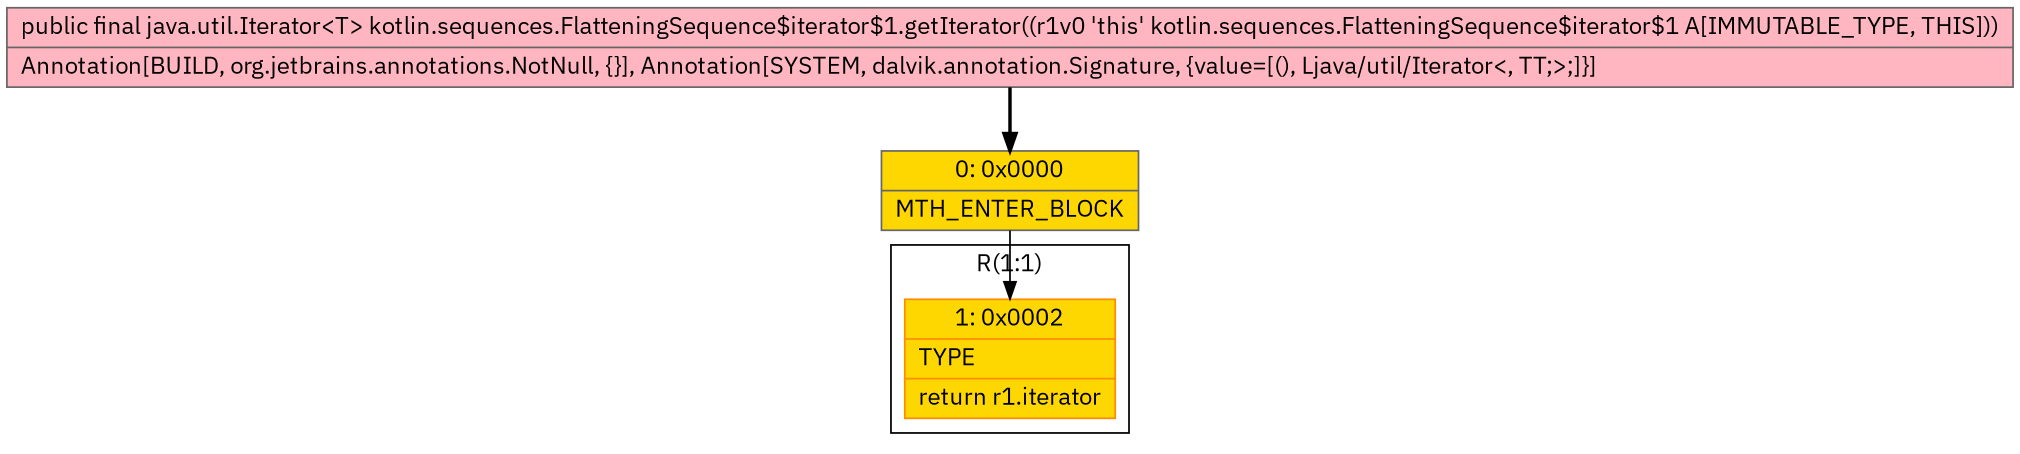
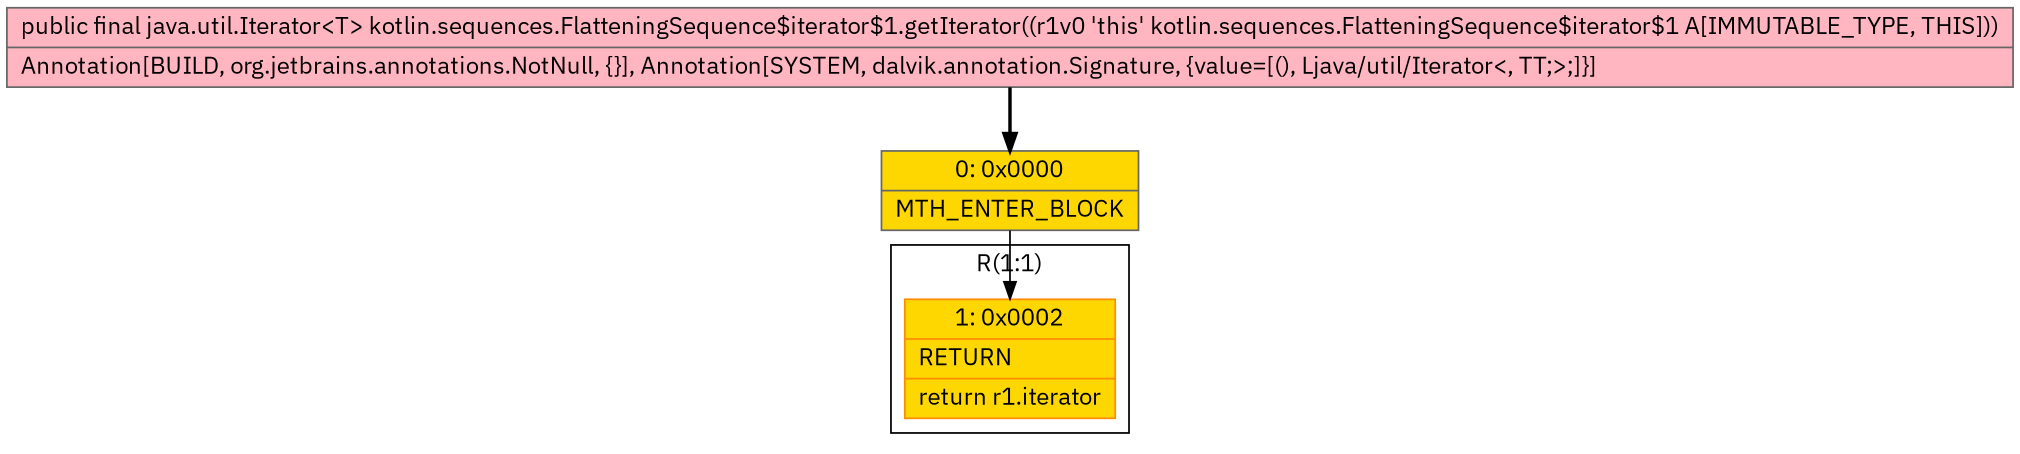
node "1: 0x0002": text "TYPE" -> "RETURN"
